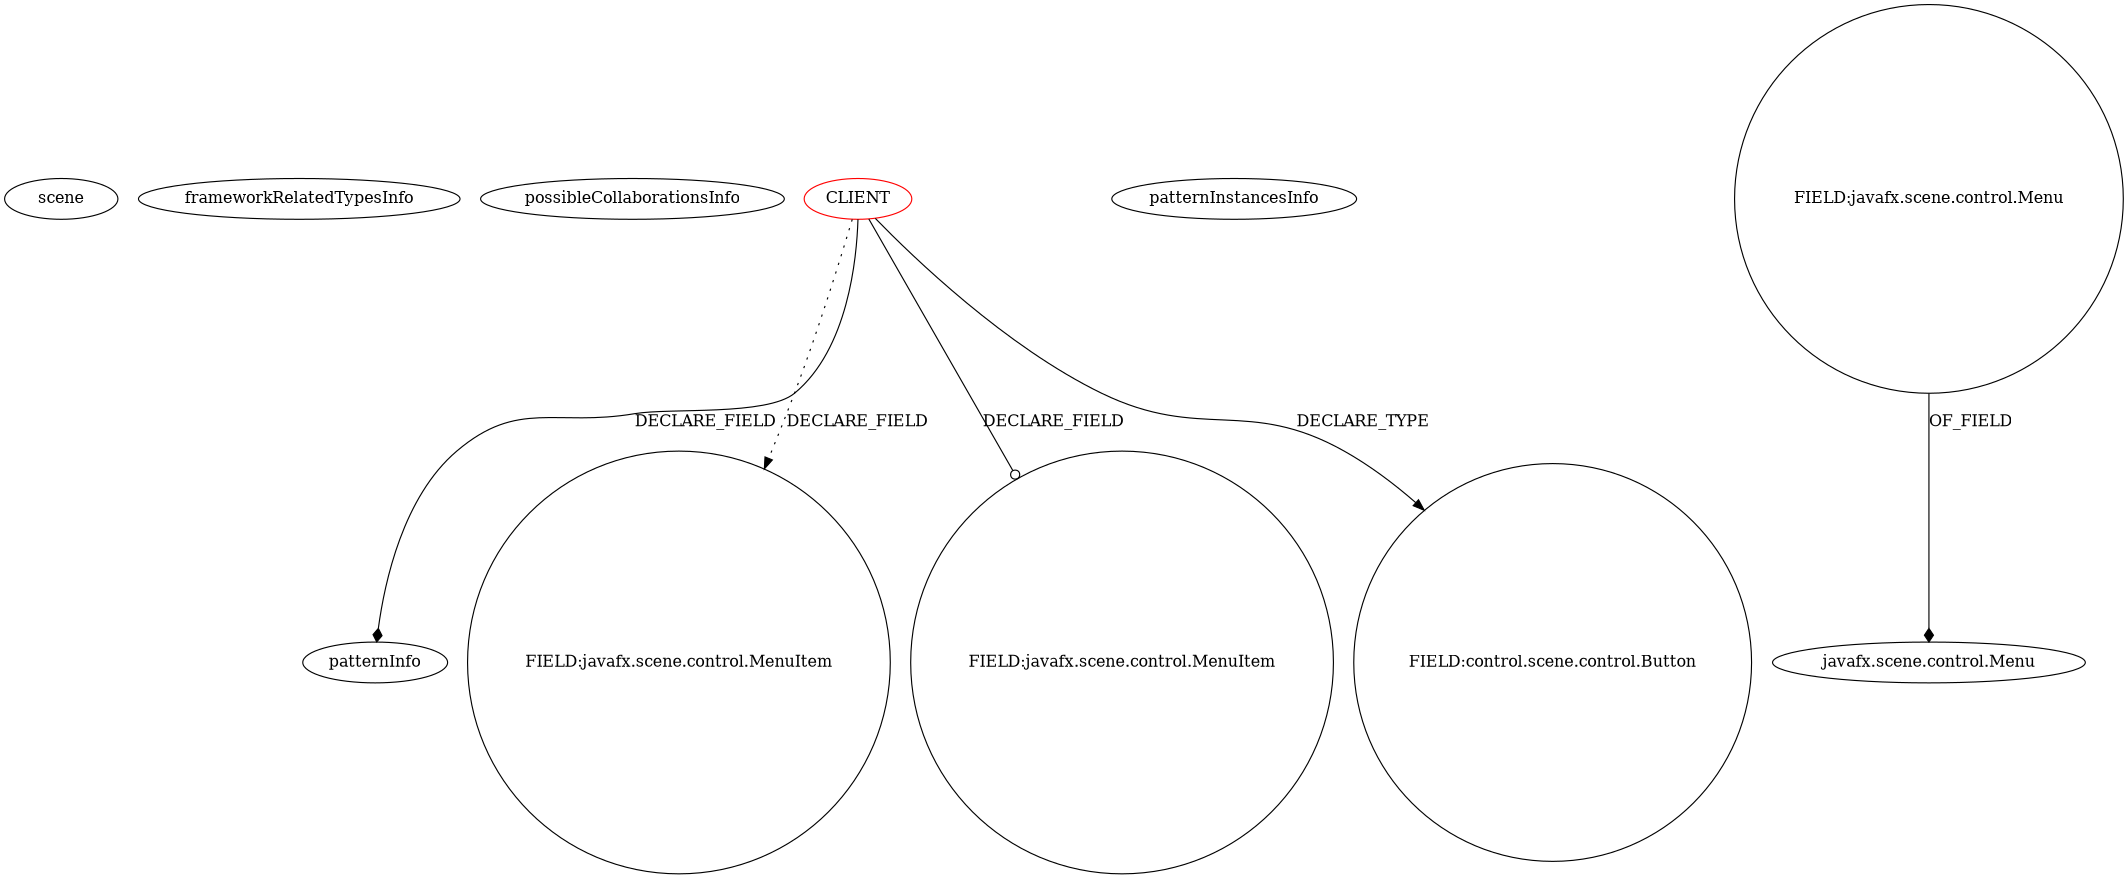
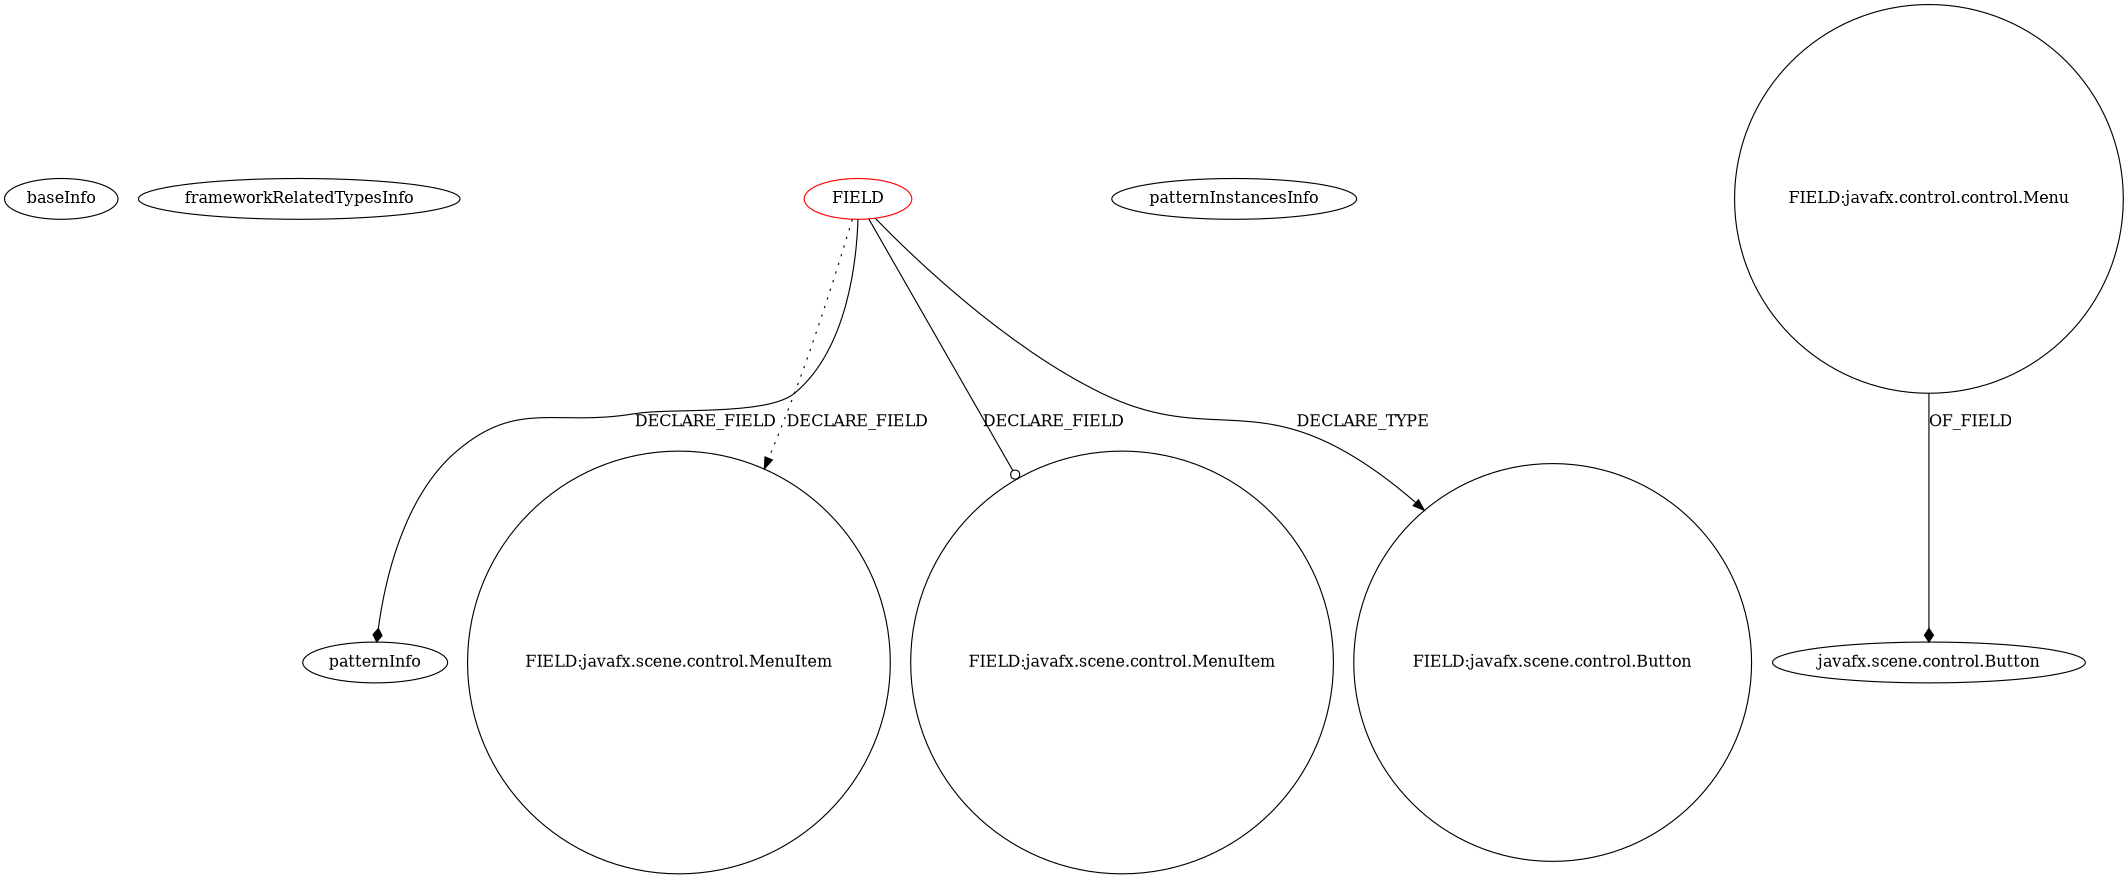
node "scene": label "scene" -> "baseInfo"
node "possibleCollaborationsInfo": removed
node "CLIENT": label "CLIENT" -> "FIELD"
node "FIELD:javafx.scene.control.Menu": label "FIELD:javafx.scene.control.Menu" -> "FIELD:javafx.control.control.Menu"
node "FIELD:control.scene.control.Button": label "FIELD:control.scene.control.Button" -> "FIELD:javafx.scene.control.Button"
node "javafx.scene.control.Menu": label "javafx.scene.control.Menu" -> "javafx.scene.control.Button"
